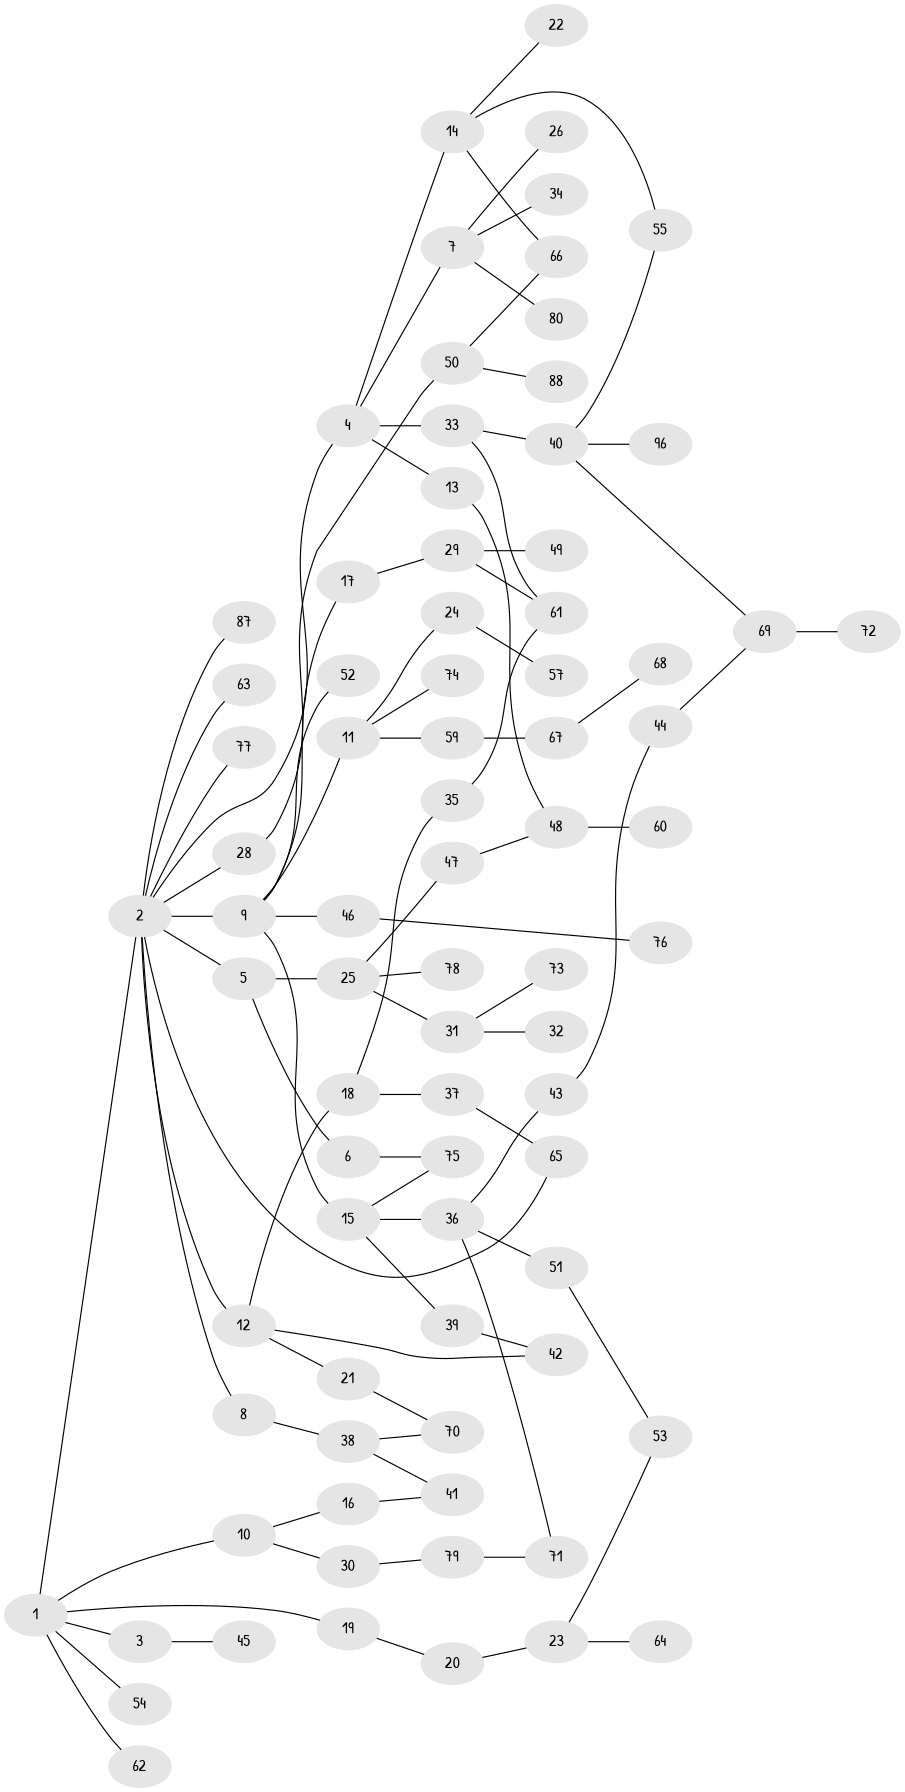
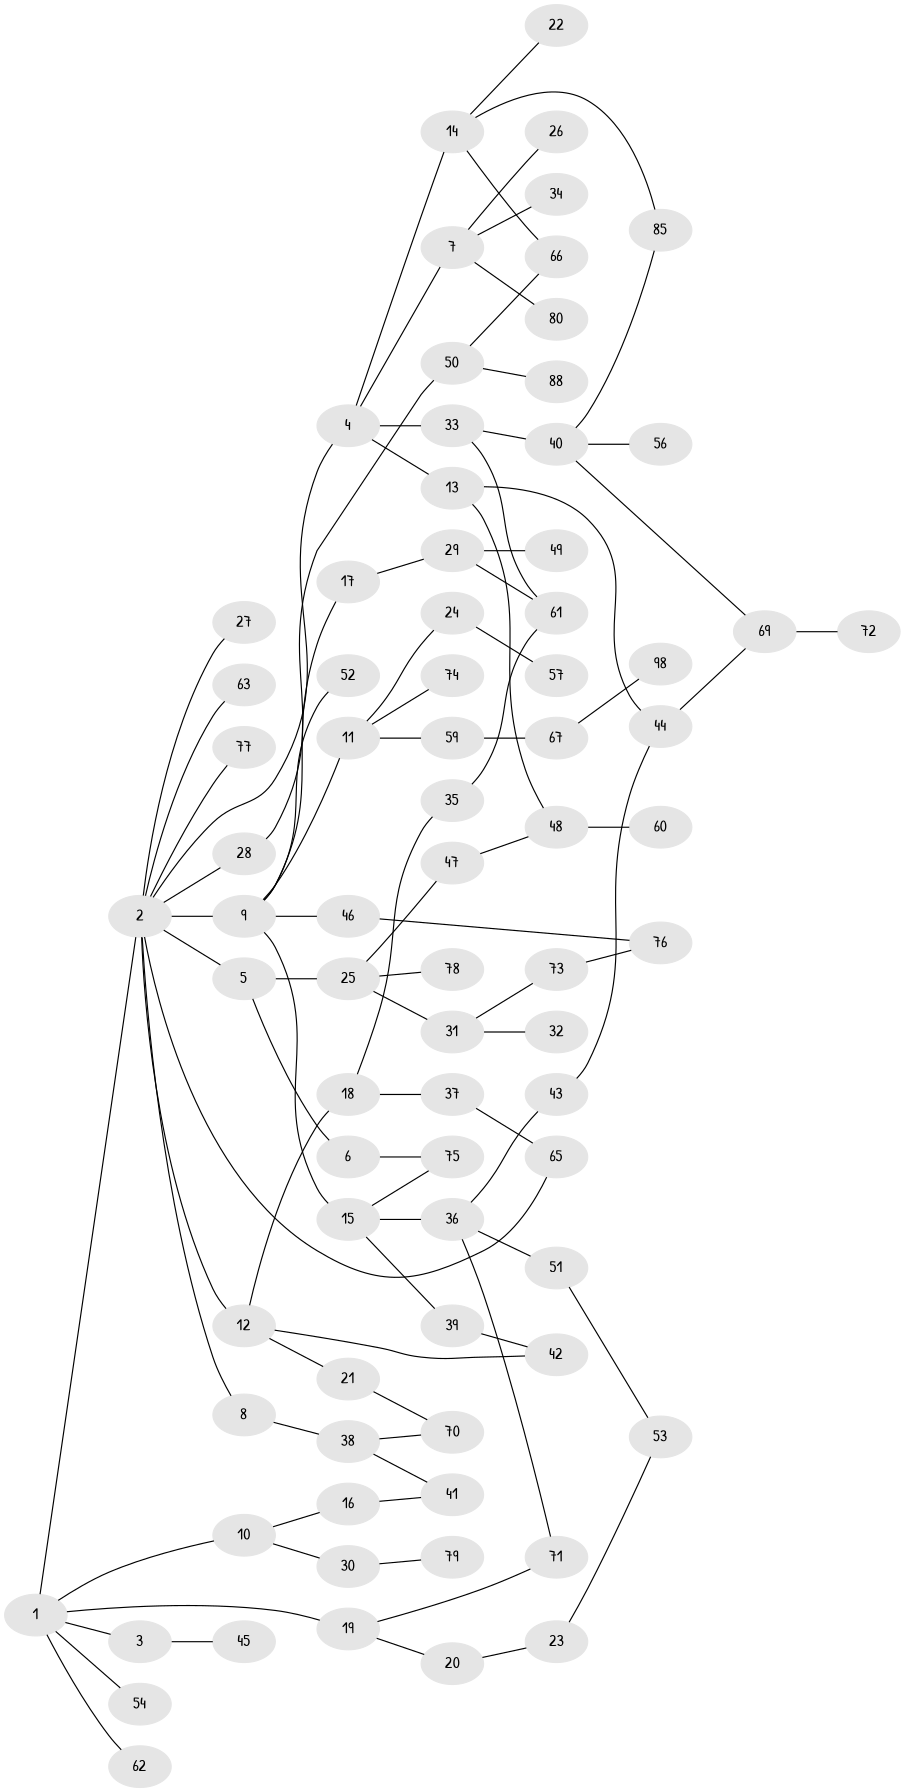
node "55": label "55" -> "85"
node "96": label "96" -> "56"
edge "13" -- "44": added
node "87": label "87" -> "27"
node "68": label "68" -> "98"
edge "76" -- "73": added
edge "79" -- "71": now "19" -- "71"
node "64": removed
